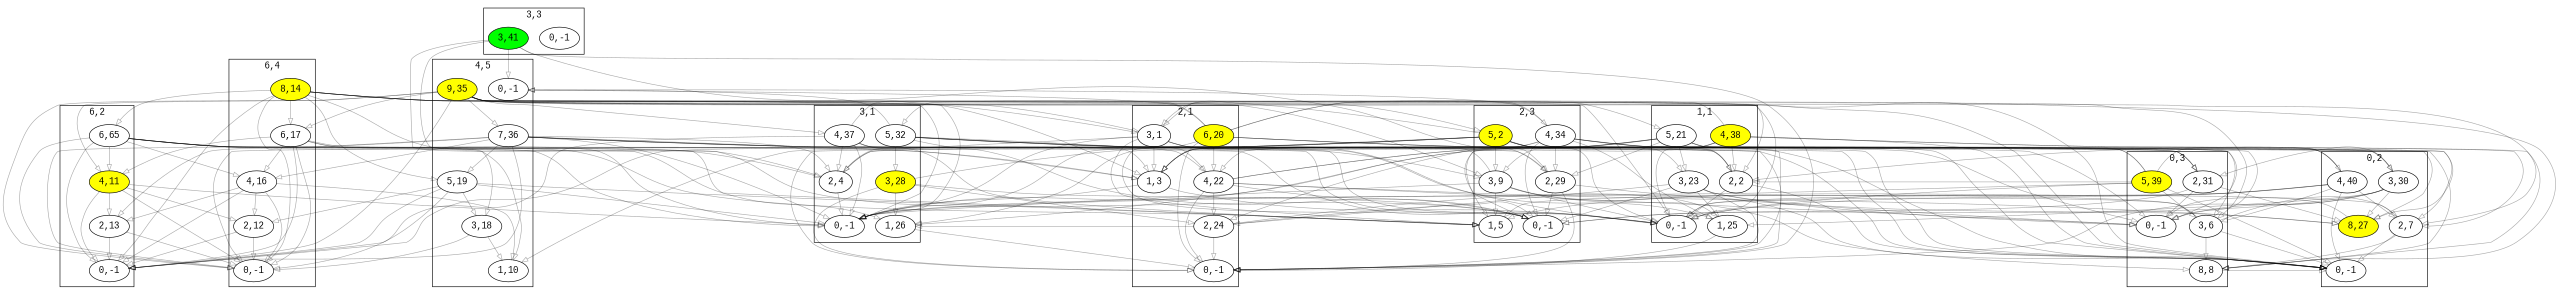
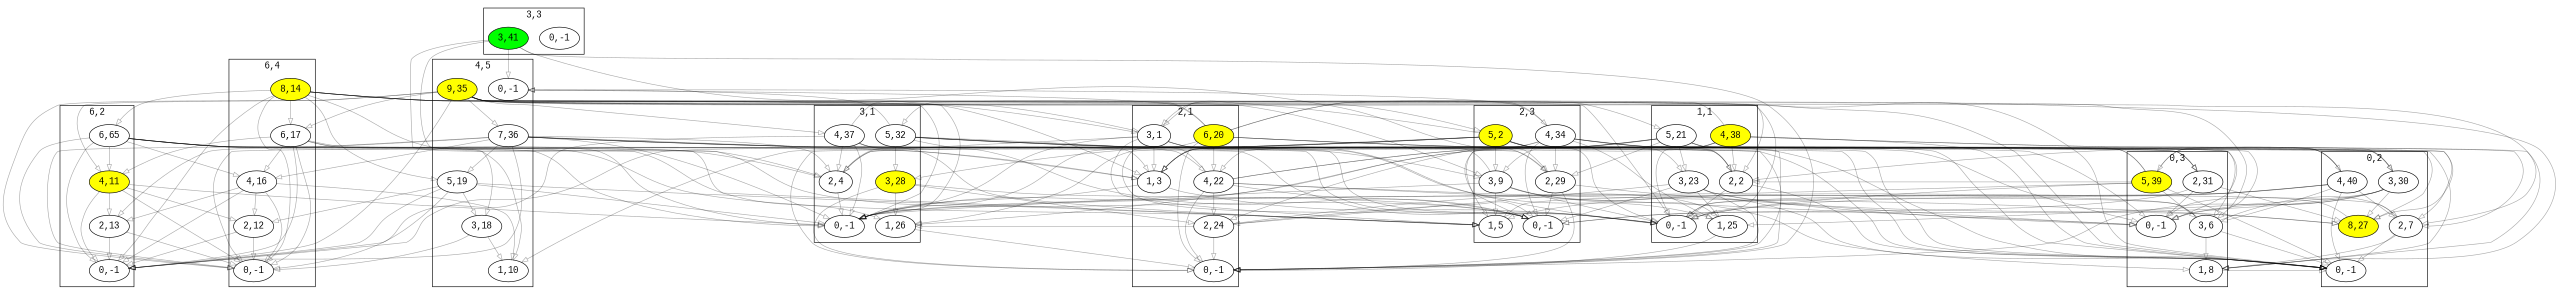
edge "3,30" -> "2,31": now "3,30" -> "5,39"
edge "3,28" -> "4,22": reversed
node "8,8": label "8,8" -> "1,8"
